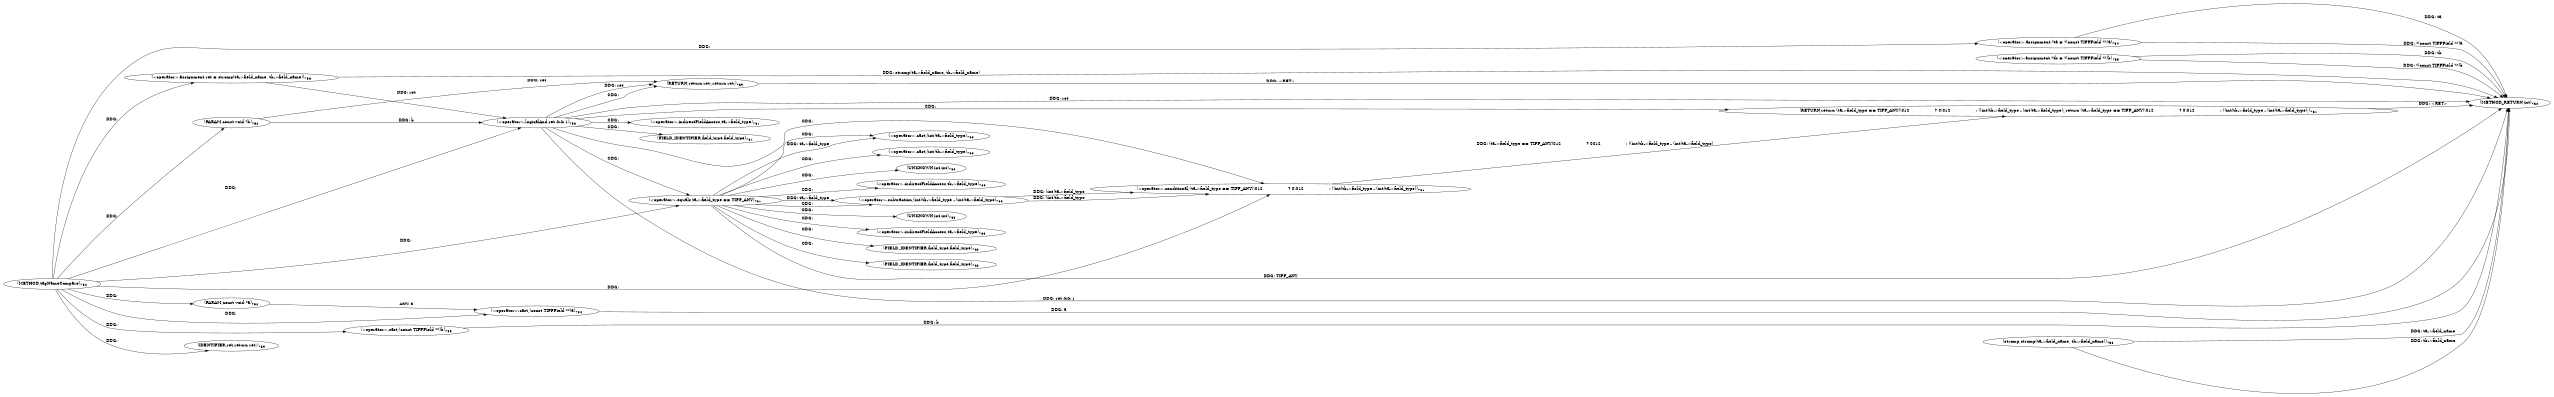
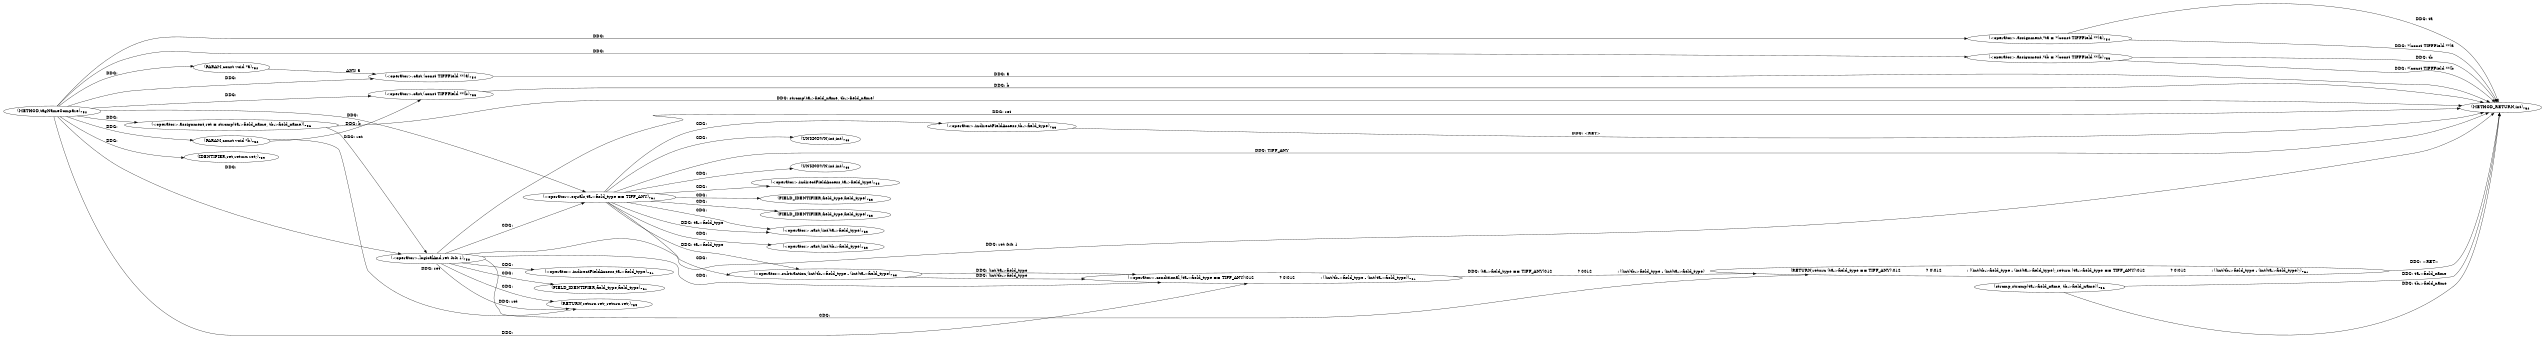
edge "(METHOD,tagNameCompare)" -> "(<operator>.assignment,*tb = *(const TIFFField **)b)": added, label "DDG:"
edge "(RETURN,return ret;,return ret;)" -> "(METHOD_RETURN,int)": now "(<operator>.indirectFieldAccess,tb->field_type)" -> "(METHOD_RETURN,int)"
edge "(PARAM,const void *b)" -> "(<operator>.logicalAnd,ret && 1)": now "(PARAM,const void *b)" -> "(<operator>.cast,(const TIFFField **)b)"
